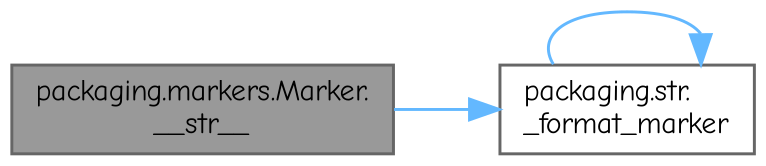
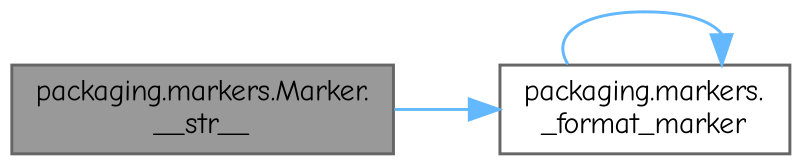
node "packaging.str. _format_marker": label "packaging.str. _format_marker" -> "packaging.markers. _format_marker"
